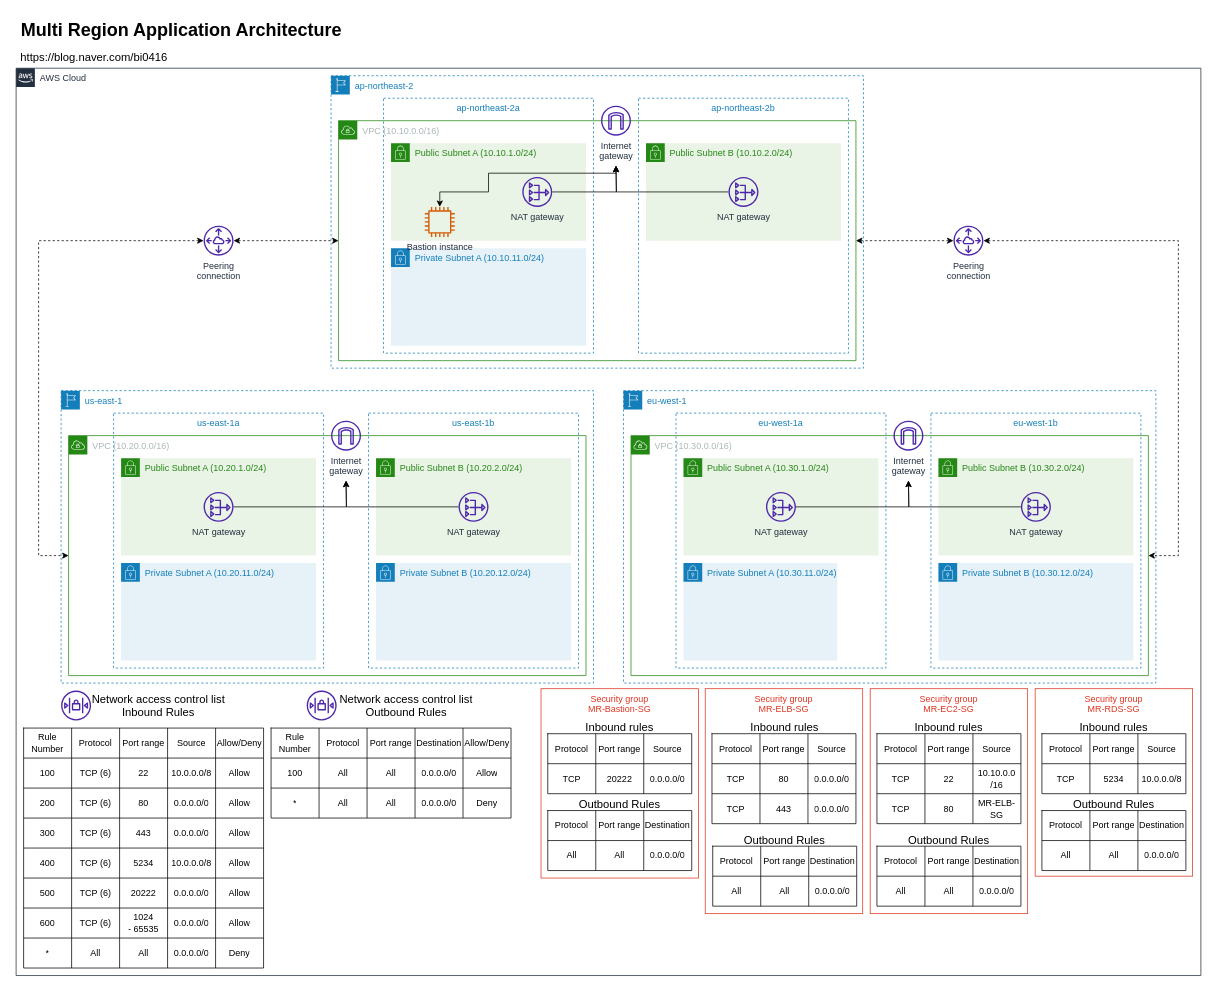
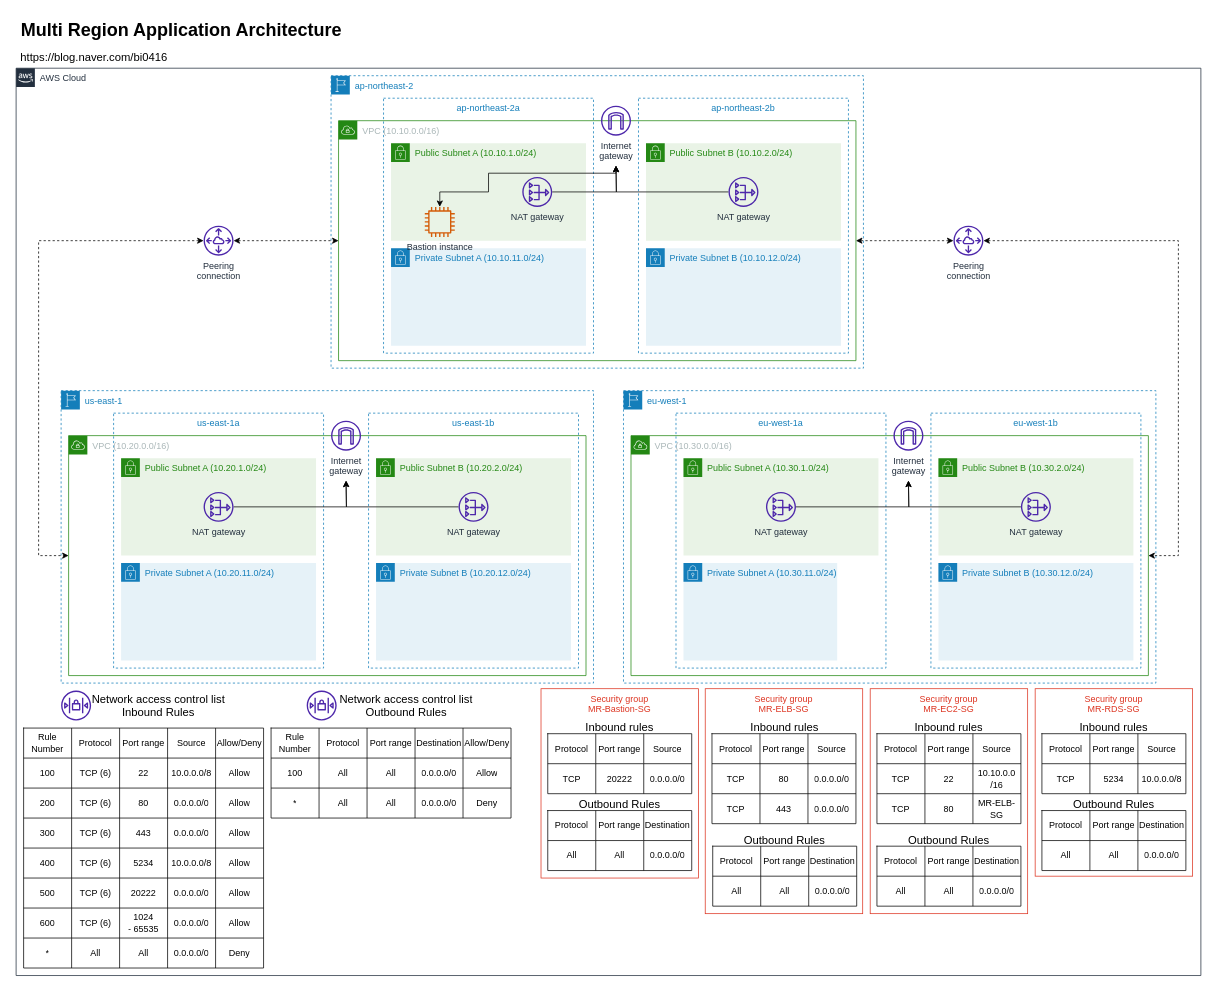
node "Private Subnet B (10.10.12.0/24)": added
